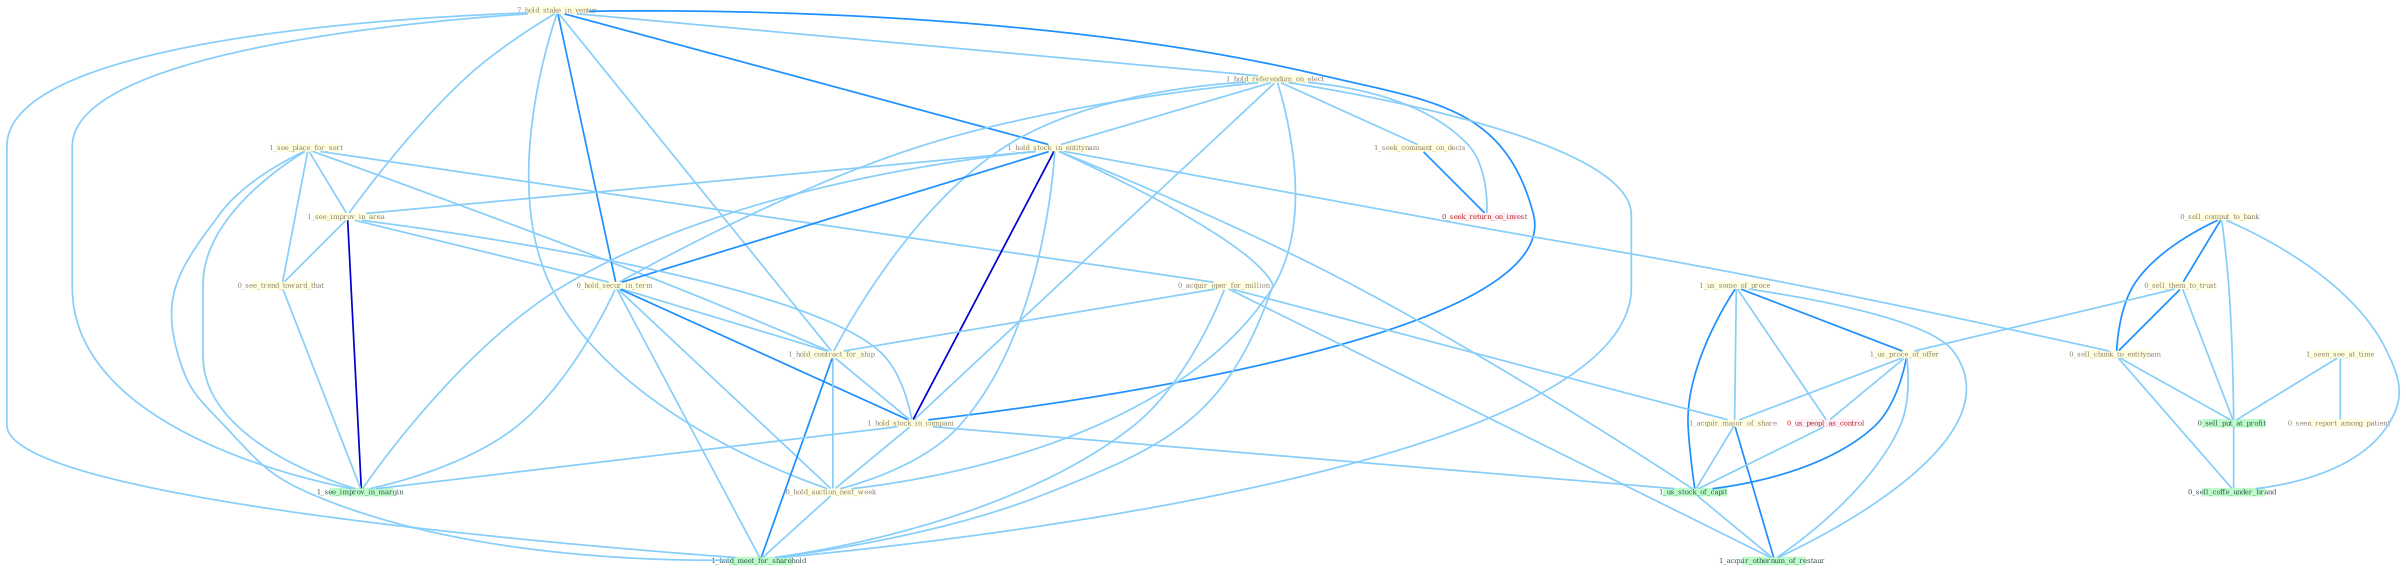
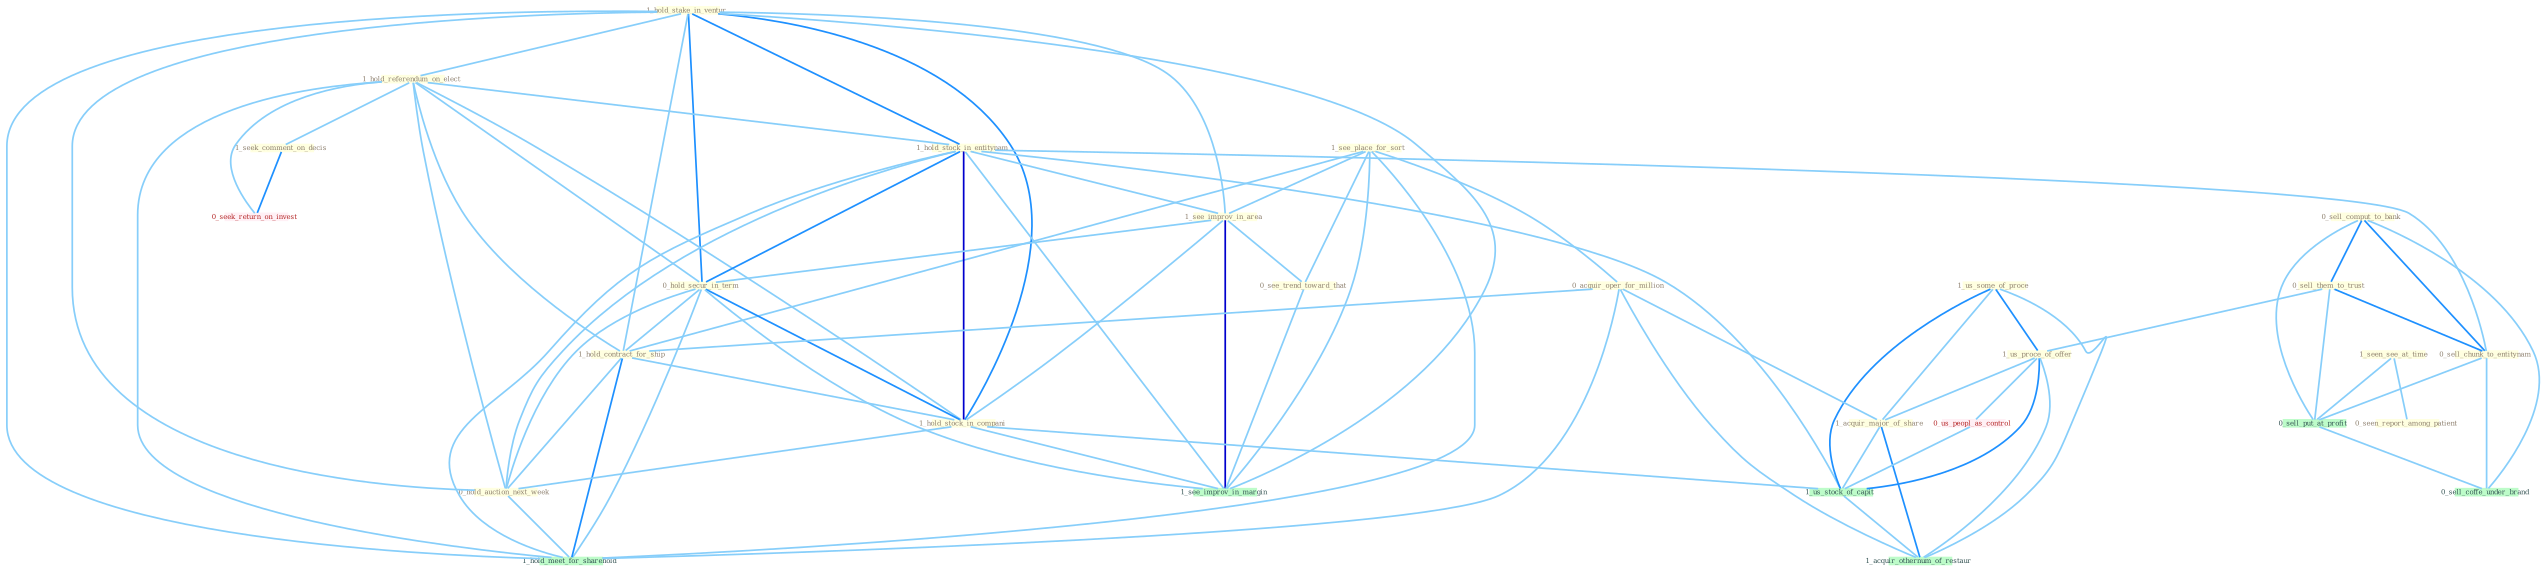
node "7_hold_stake_in_ventur": label "7_hold_stake_in_ventur" -> "1_hold_stake_in_ventur"
edge "1_us_some_of_proce" -- "0_us_peopl_as_control": removed
